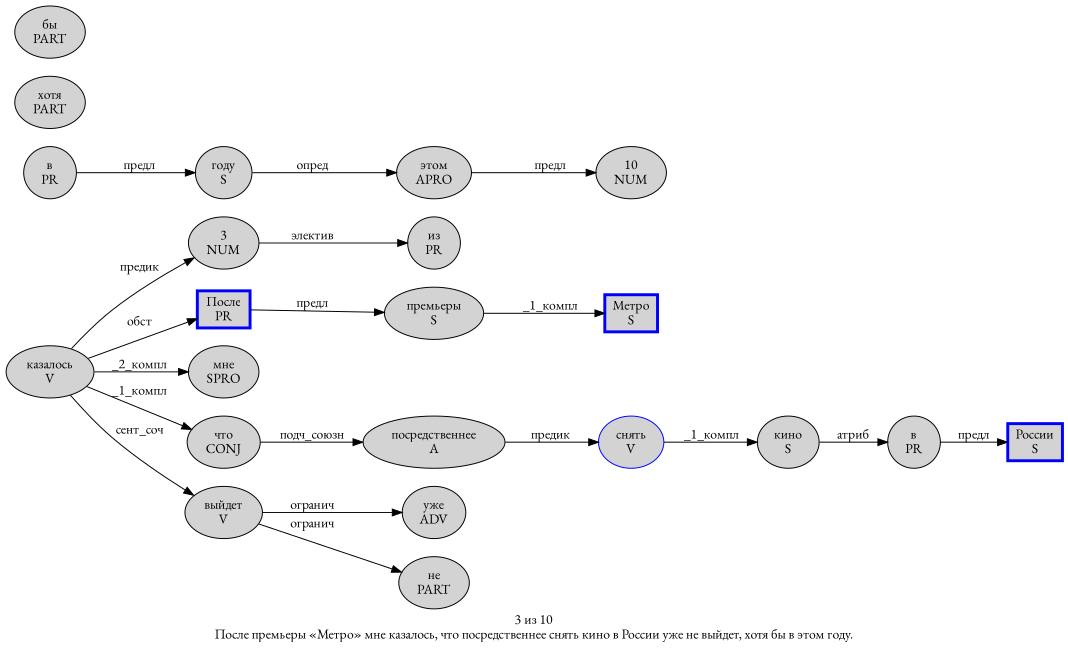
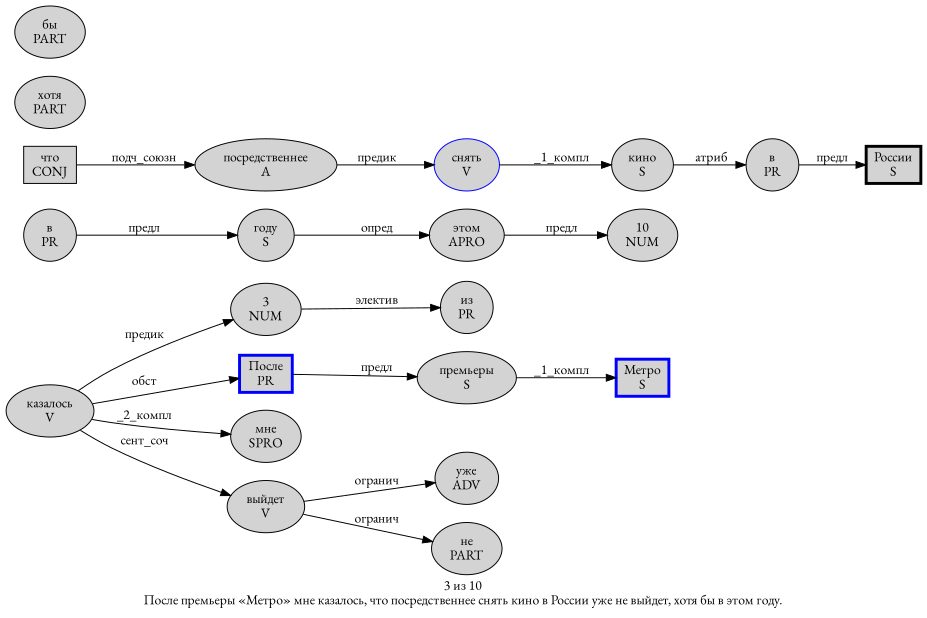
edge "казалось V" -> "что CONJ": removed, label "_1_компл"
node "что CONJ": shape ellipse -> box
node "России S": color blue -> black
